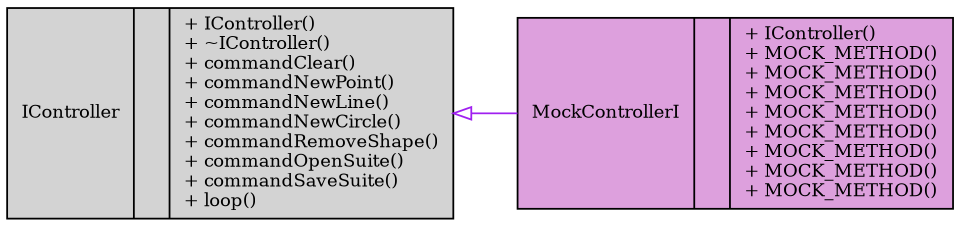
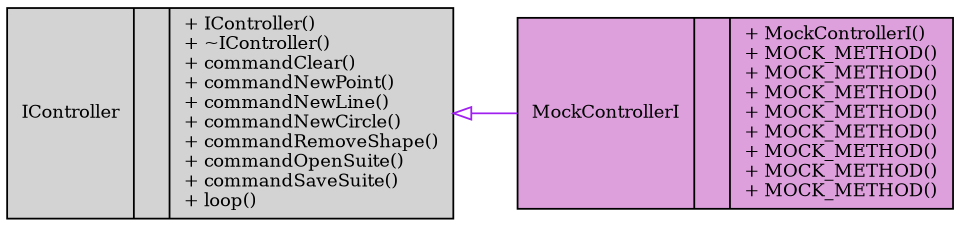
node "MockControllerI": text "+ IController()" -> "+ MockControllerI()"
